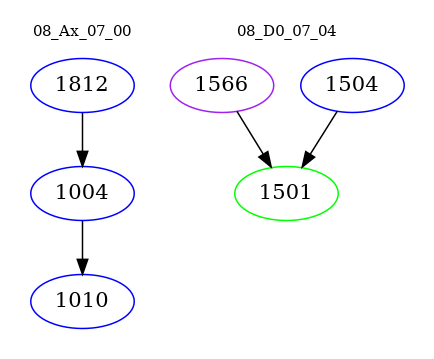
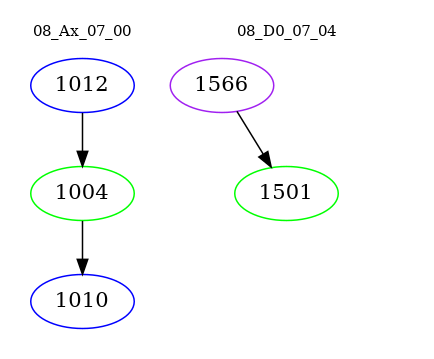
node "1812": label "1812" -> "1012"
node "1504": removed
node "1004": color blue -> green
